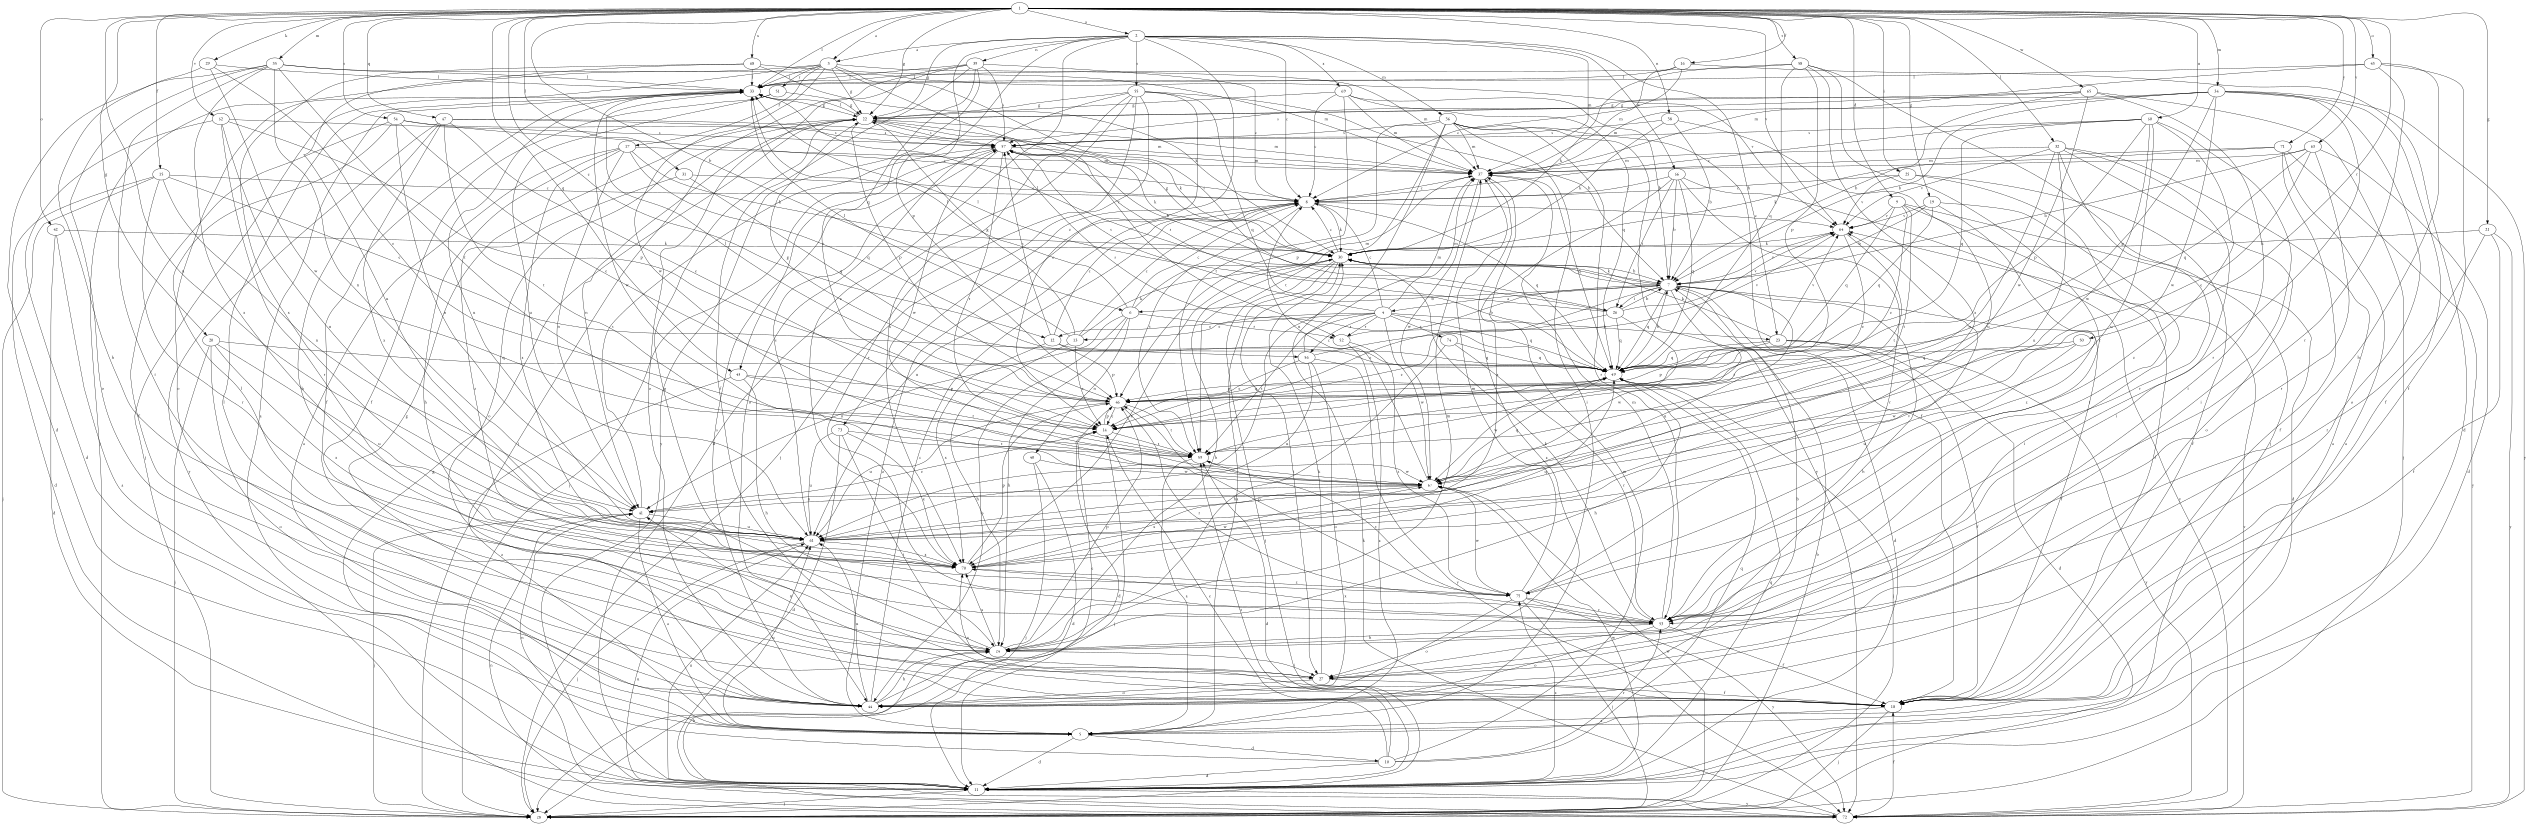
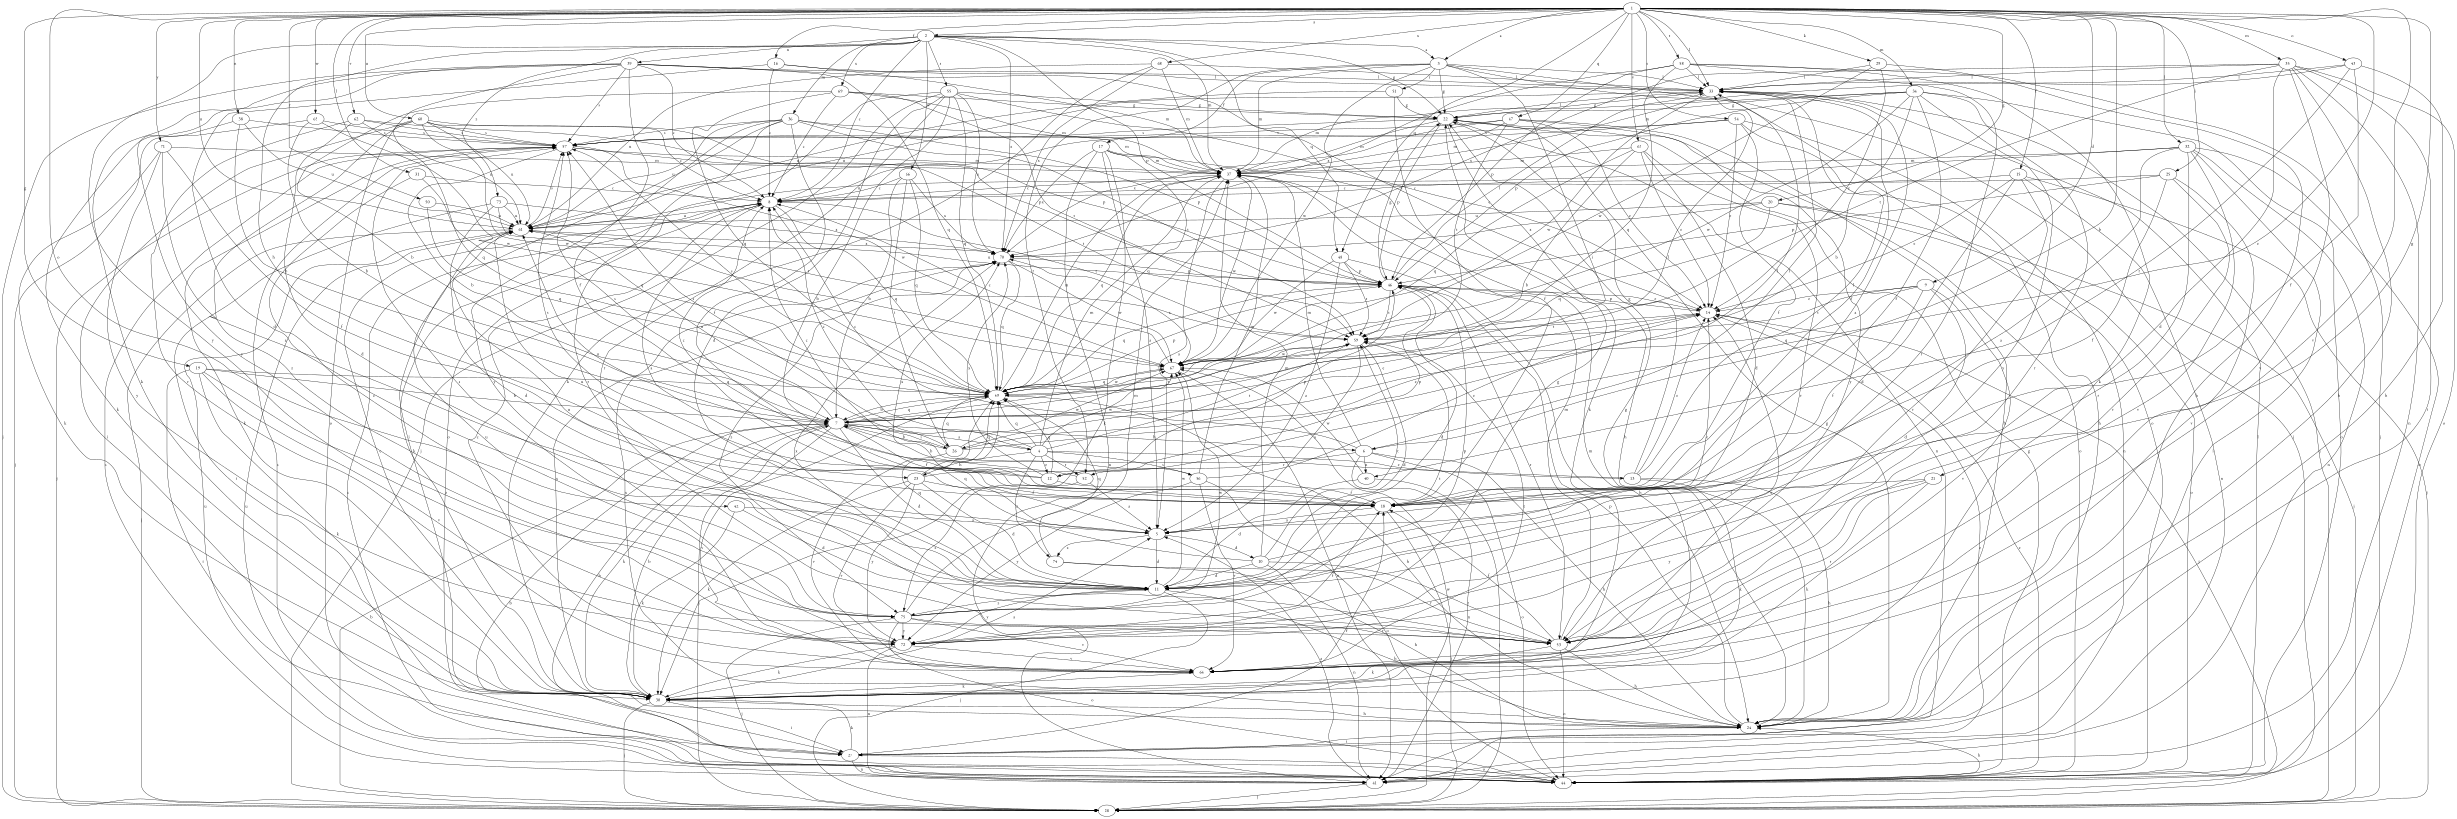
edge "1" -> "22": removed, label "g"
edge "39" -> "49": added, label "q"
edge "65" -> "22": removed, label "g"
edge "55" -> "7": now "55" -> "18"
edge "8" -> "64": reversed
edge "25" -> "46": added, label "p"
edge "49" -> "37": added, label "m"
edge "39" -> "30": added, label "k"
edge "15" -> "56": now "15" -> "14"
edge "66" -> "53": removed, label "r"
edge "33" -> "28": reversed
edge "54" -> "24": label "l" -> "h"
edge "75" -> "57": added, label "s"
edge "43" -> "53": now "43" -> "40"
edge "50" -> "67": now "48" -> "67"
edge "12" -> "18": added, label "f"
edge "35" -> "24": added, label "h"
edge "66" -> "72": now "2" -> "72"
edge "65" -> "27": removed, label "i"
edge "5" -> "74": added, label "z"
edge "19" -> "30": added, label "k"
edge "11" -> "59": reversed
